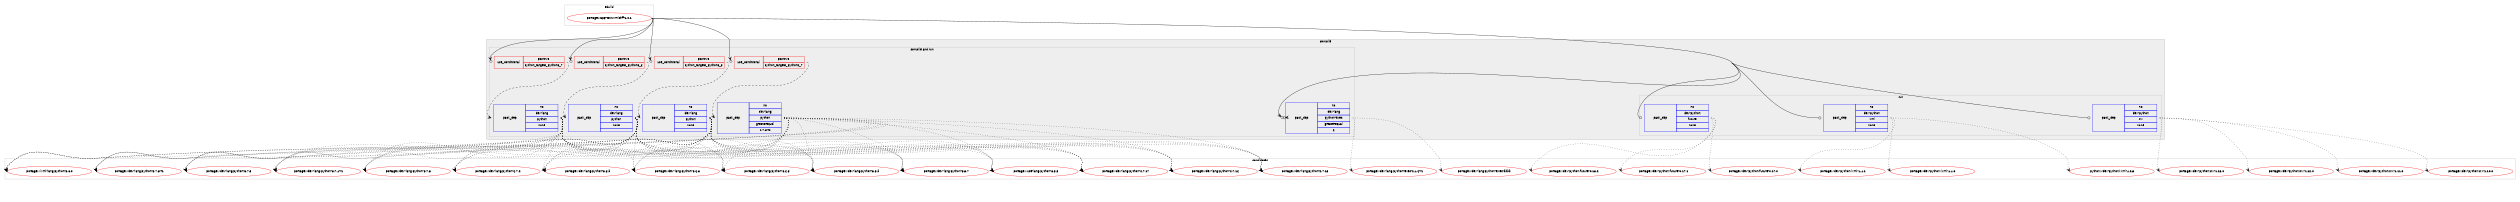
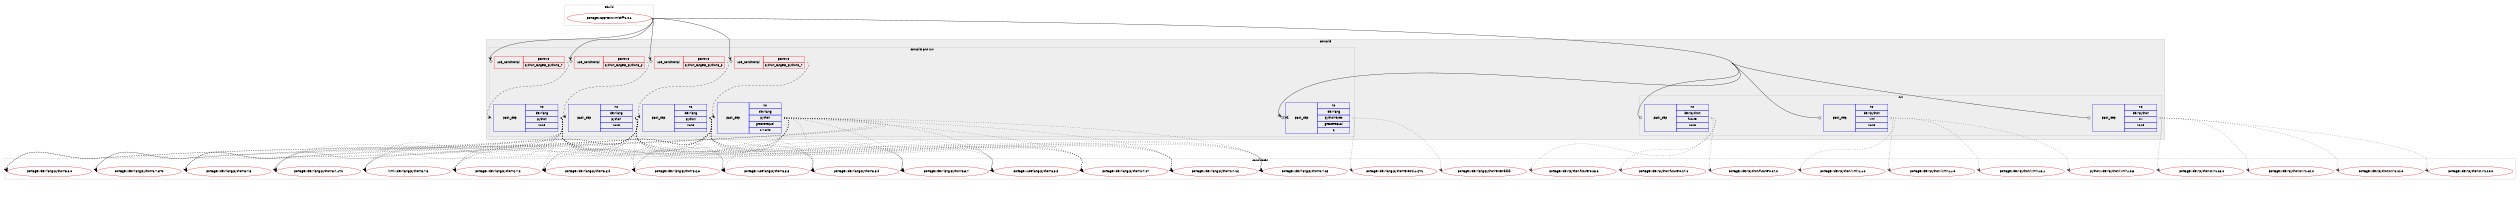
node "portage://lxml-lang/python-3.8.0": label "portage://lxml-lang/python-3.8.0" -> "portage://dev-lang/python-3.8.0"
node "portage://dev-lang/python-3.7.3": label "portage://dev-lang/python-3.7.3" -> "lxml://dev-lang/python-3.7.3"
node "portage://dev-lang/python-3.6.5": label "portage://dev-lang/python-3.6.5" -> "portage://use-lang/python-3.6.5"
node "portage://dev-python/lxml-4.3.4": added
